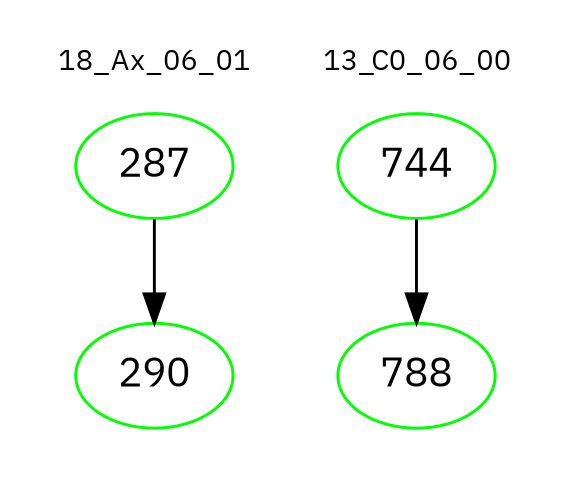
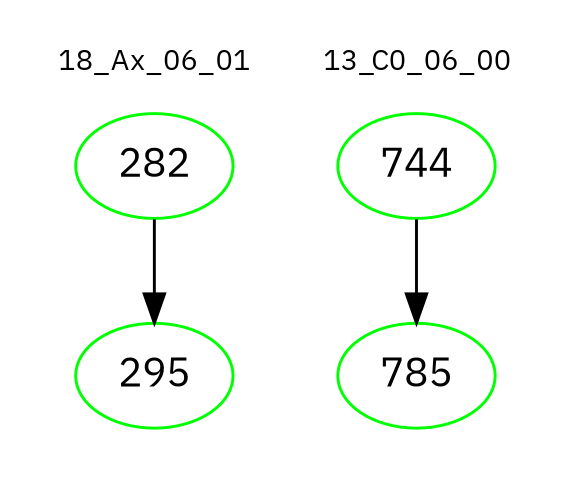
node "287": label "287" -> "282"
node "290": label "290" -> "295"
node "788": label "788" -> "785"
